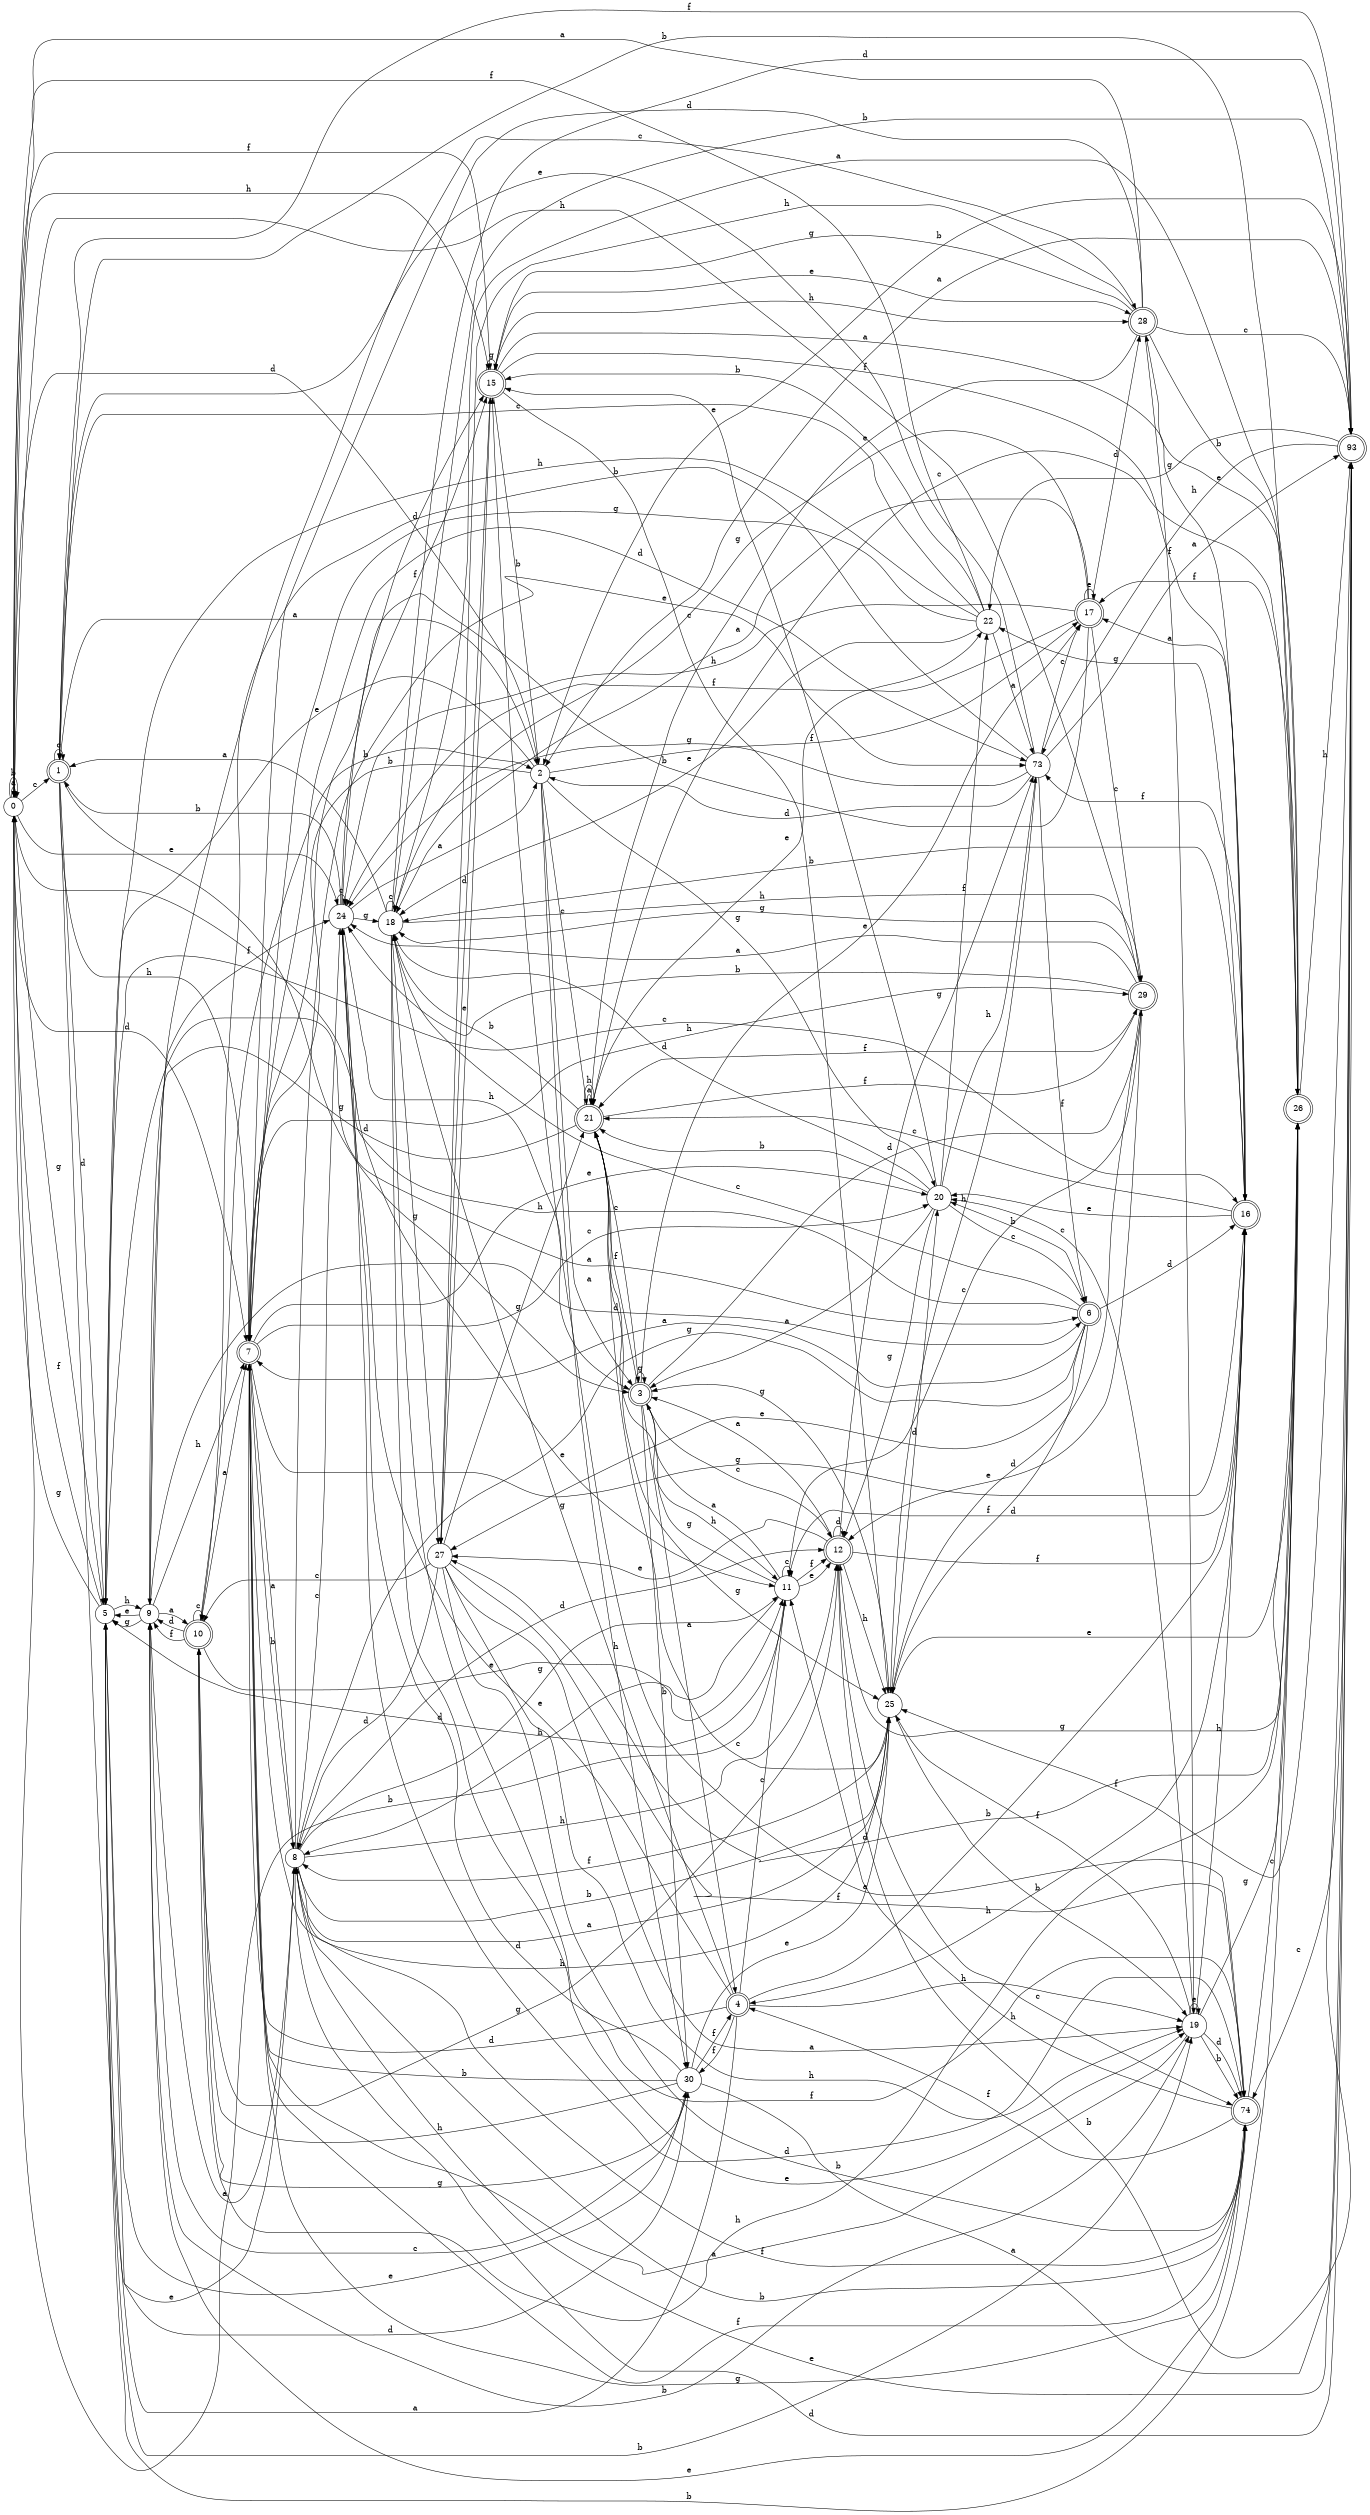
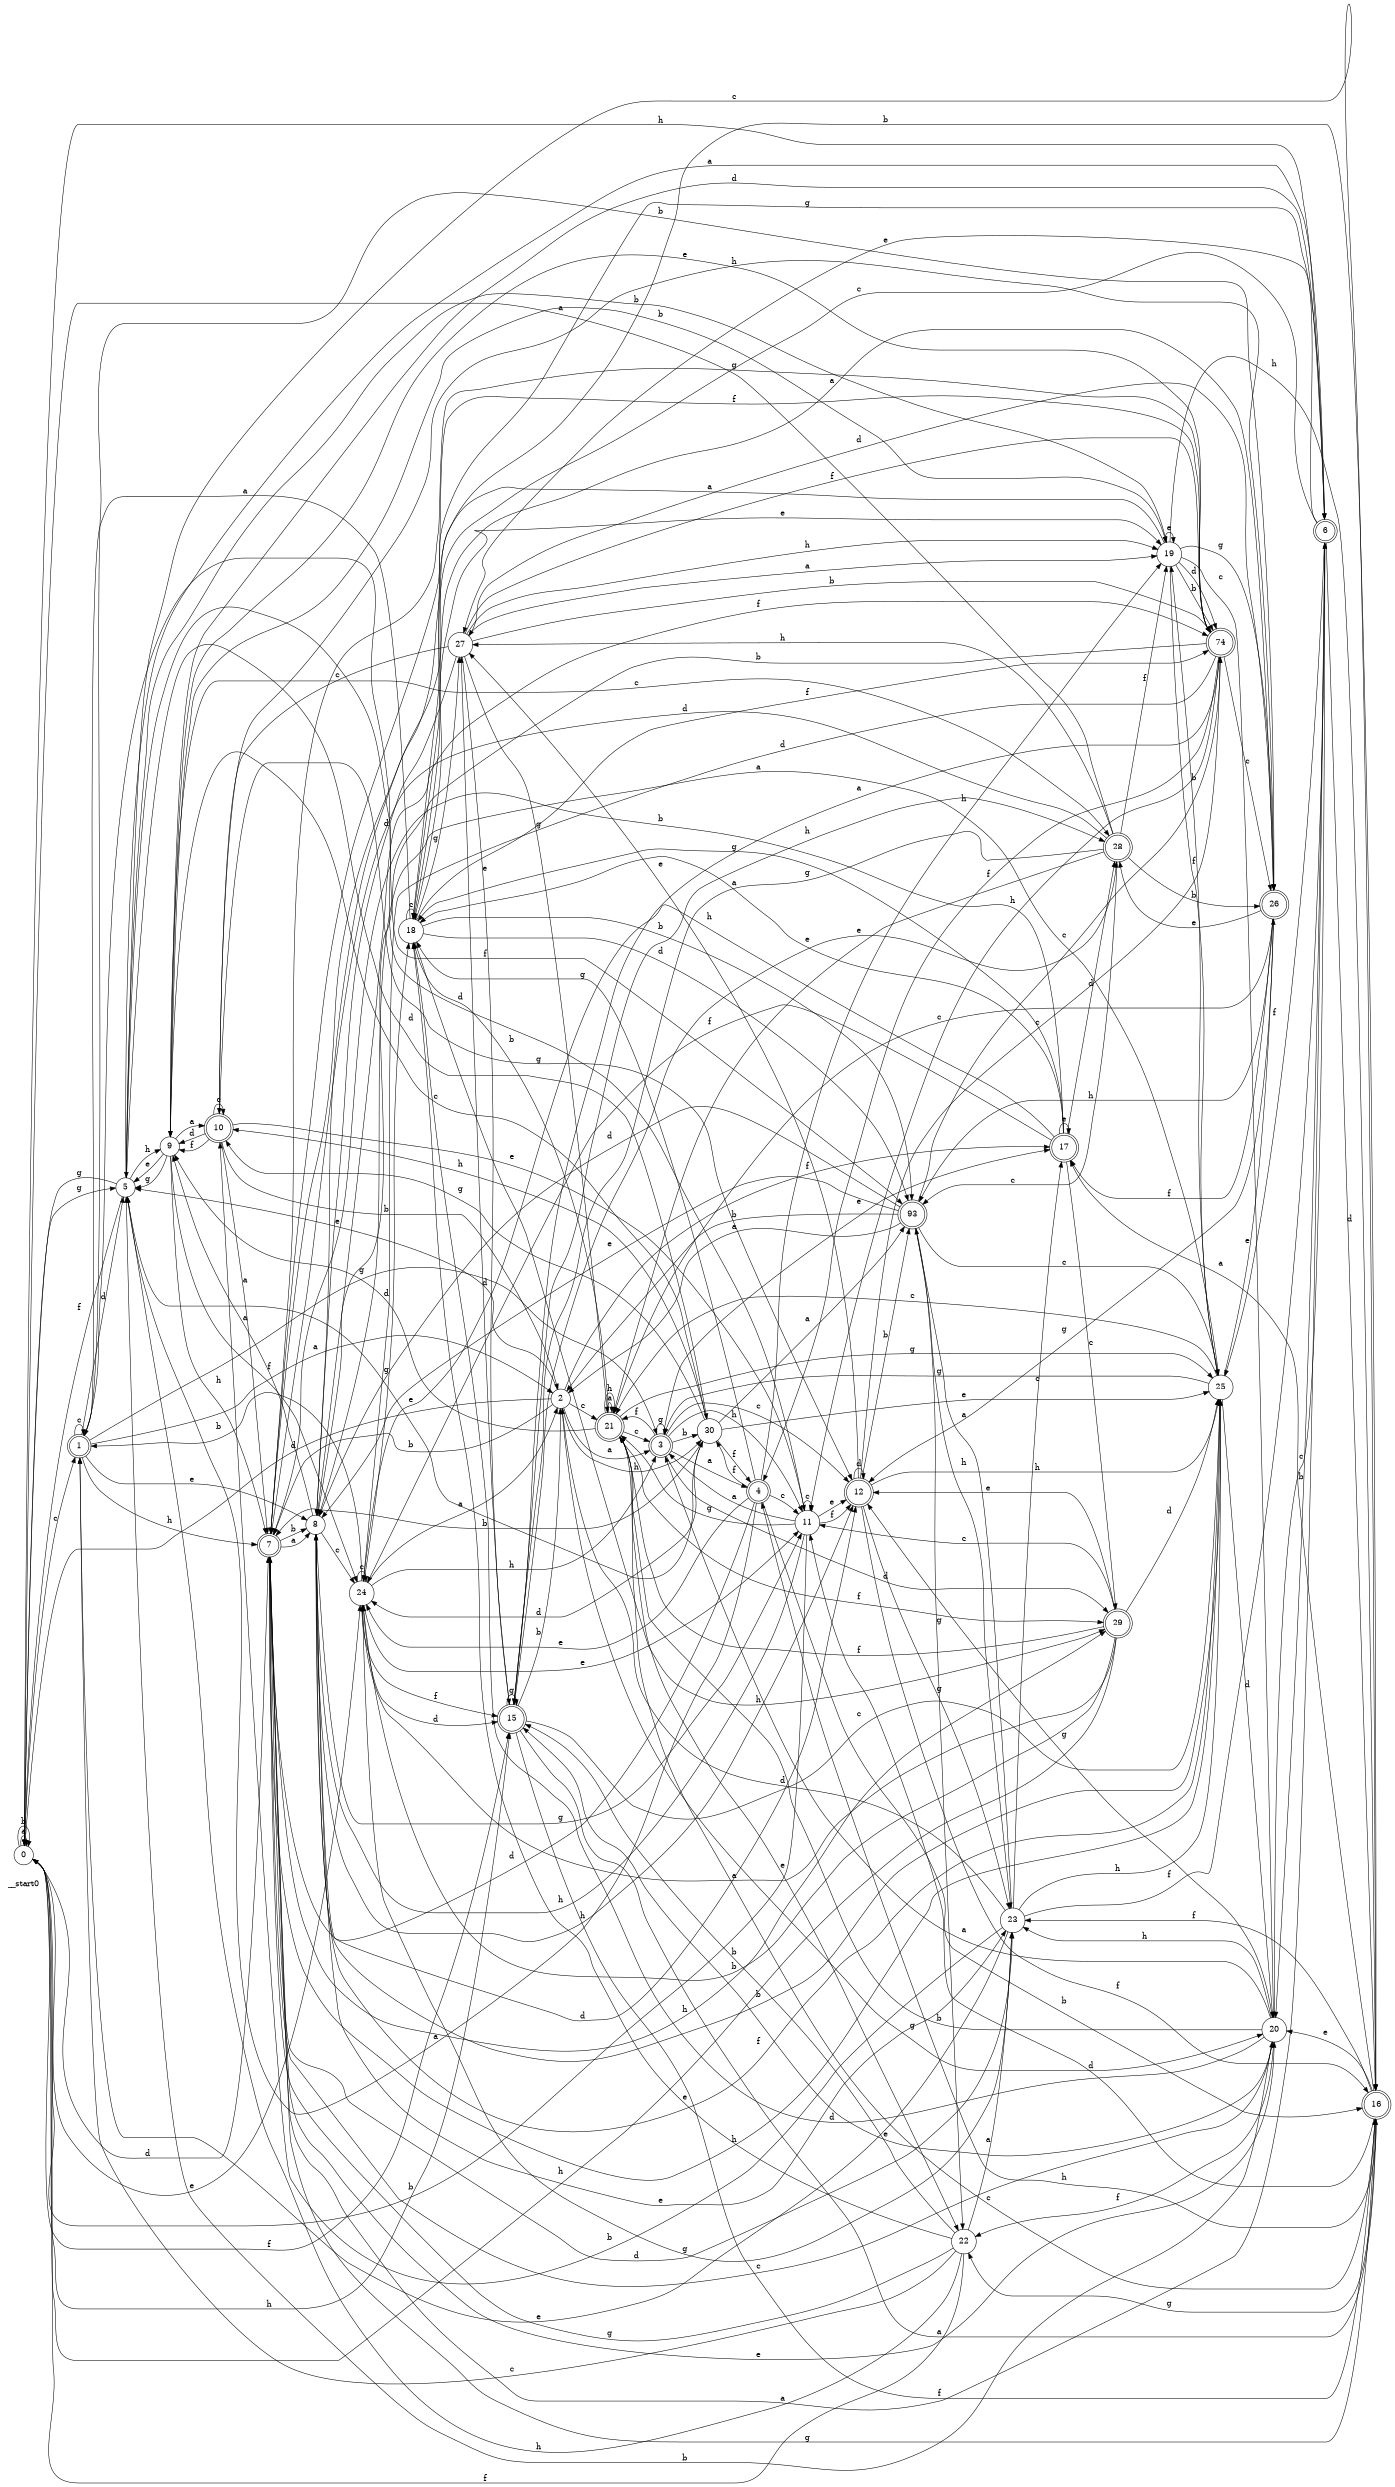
node "73": label "73" -> "23"
edge "29" -> "18": removed, label "g"
edge "12" -> "3": removed, label "a"
edge "93" -> "25": label "f" -> "c"
node "__start0": added
edge "26" -> "5": now "20" -> "5"
